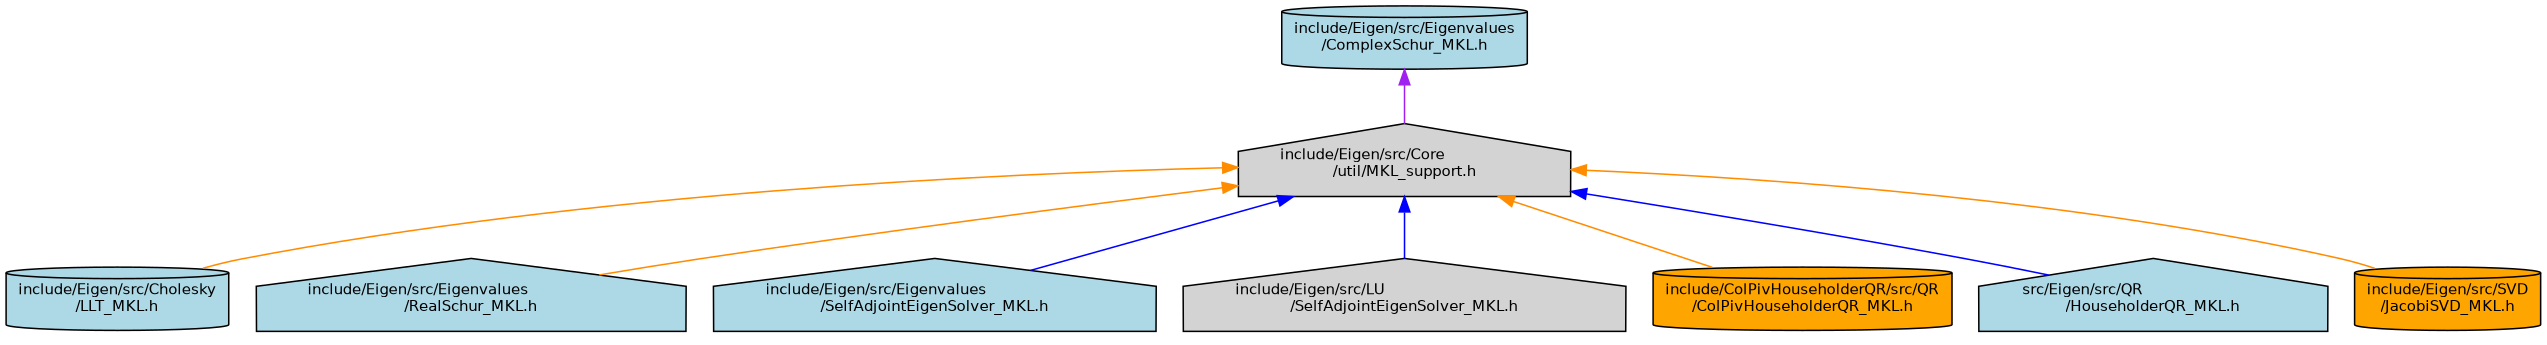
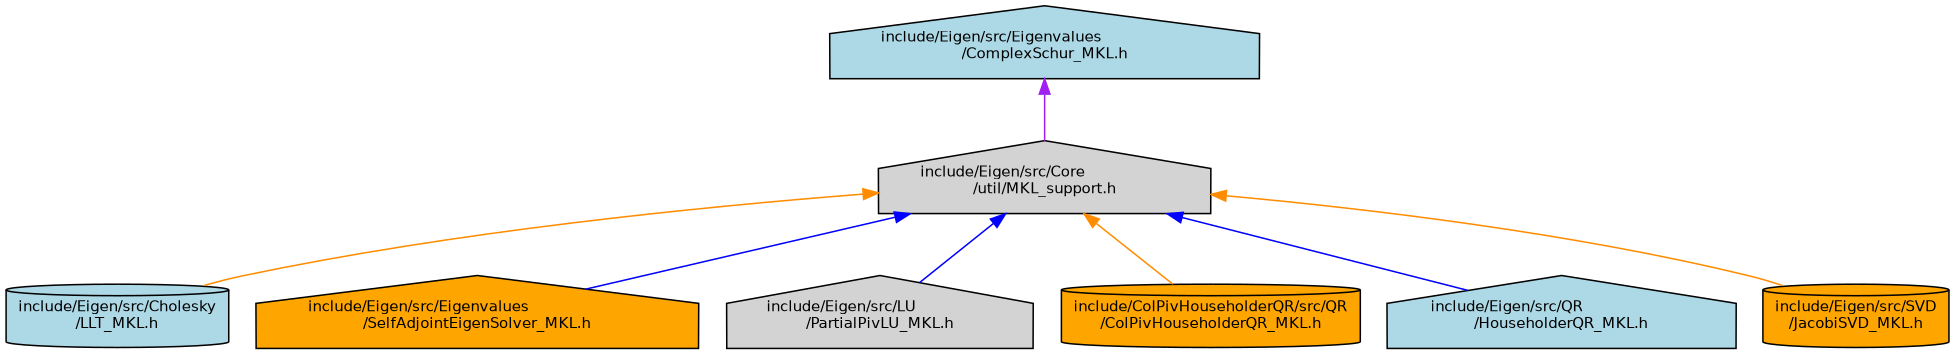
node "include/Eigen/src/Eigenvalues /ComplexSchur_MKL.h": shape cylinder -> house
node "include/Eigen/src/Eigenvalues /RealSchur_MKL.h": removed
node "include/Eigen/src/Eigenvalues /SelfAdjointEigenSolver_MKL.h": fillcolor lightblue -> orange
node "include/Eigen/src/LU /SelfAdjointEigenSolver_MKL.h": label "include/Eigen/src/LU /SelfAdjointEigenSolver_MKL.h" -> "include/Eigen/src/LU /PartialPivLU_MKL.h"
node "src/Eigen/src/QR /HouseholderQR_MKL.h": label "src/Eigen/src/QR /HouseholderQR_MKL.h" -> "include/Eigen/src/QR /HouseholderQR_MKL.h"
